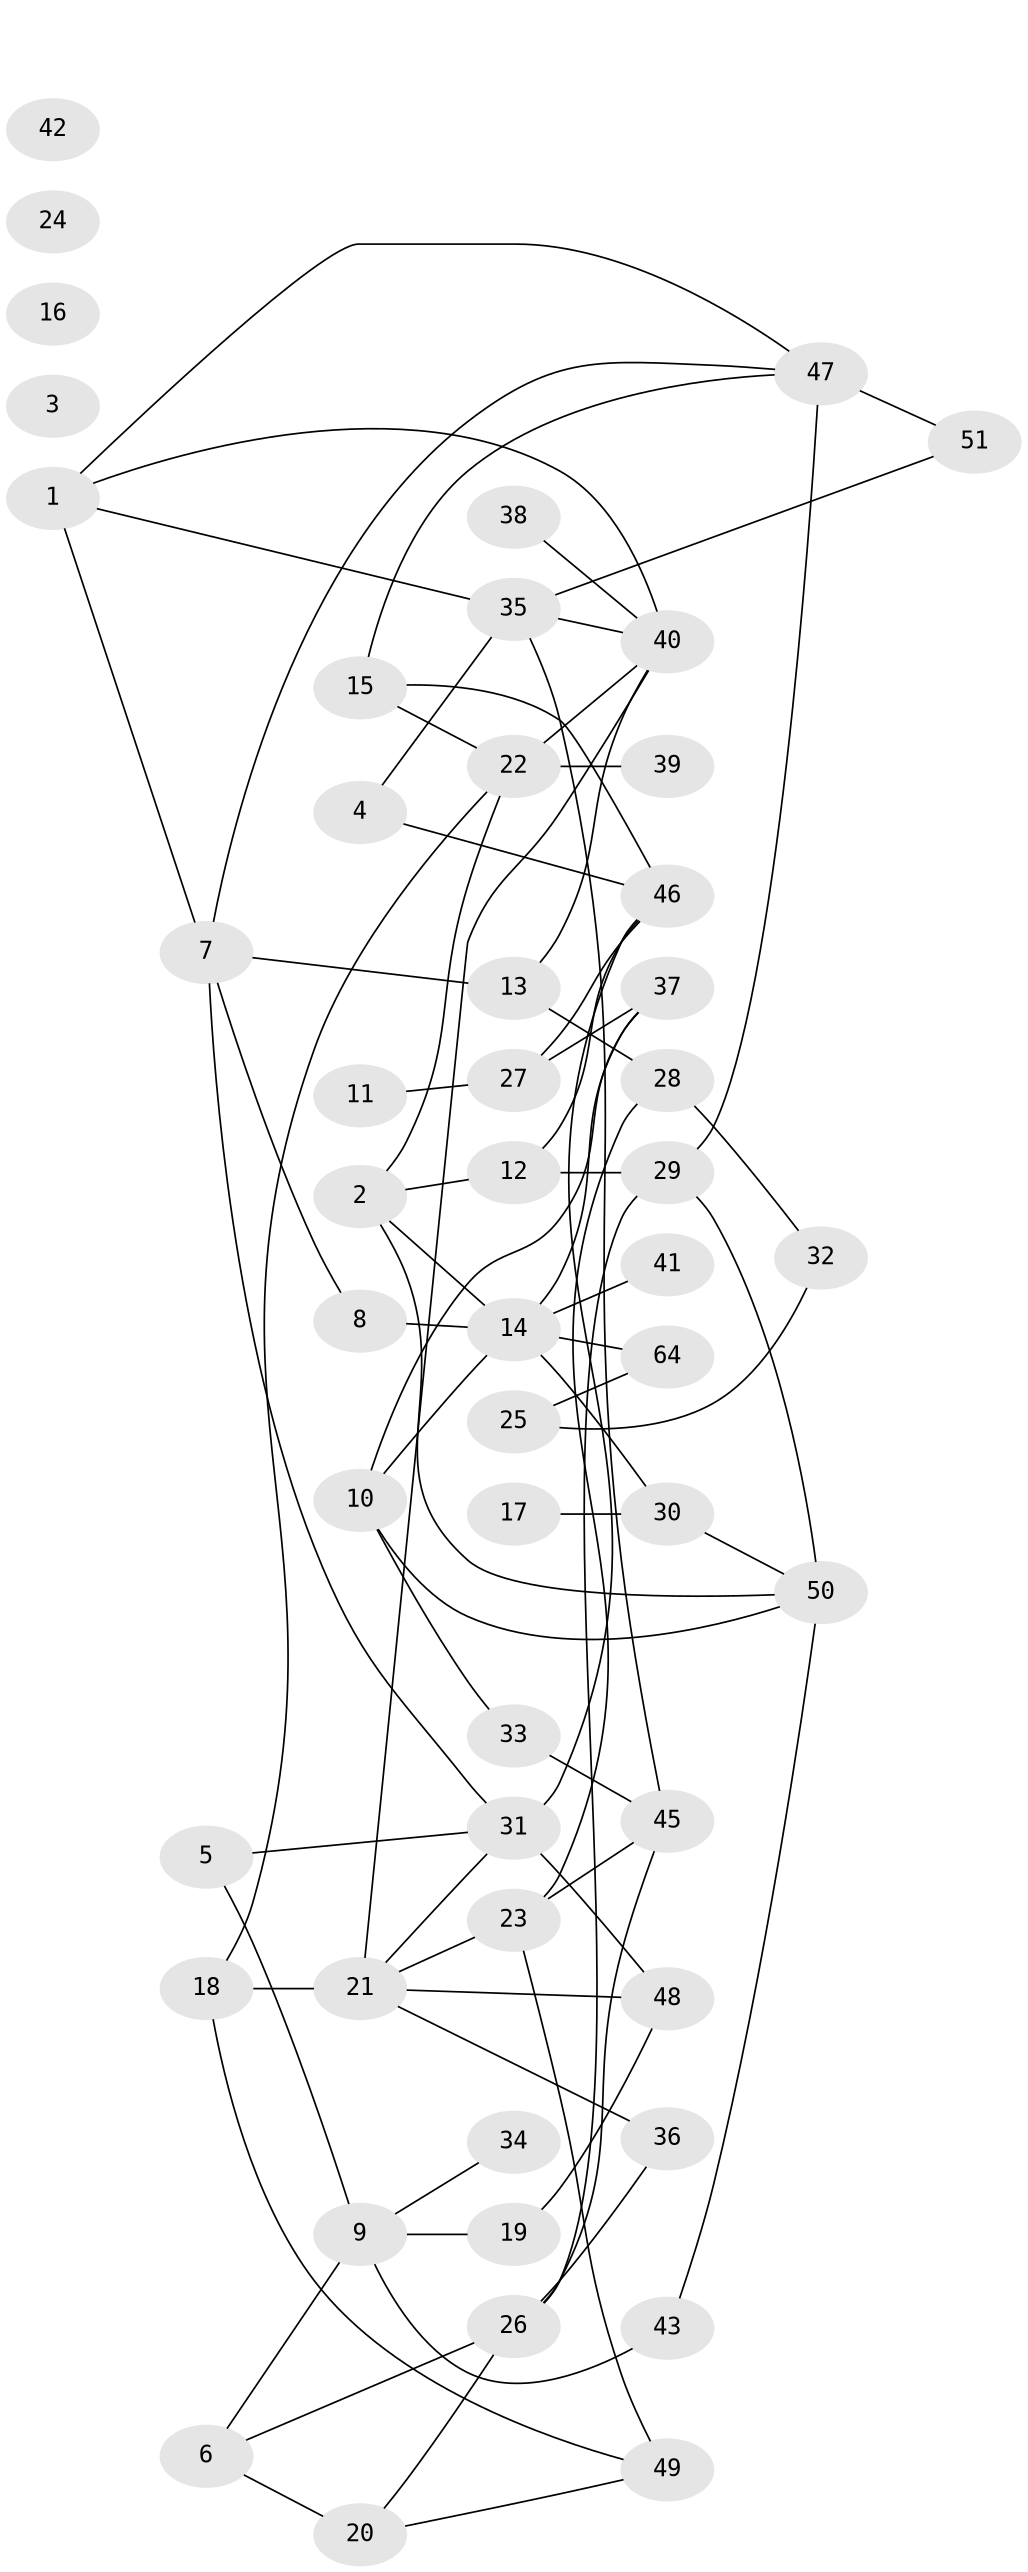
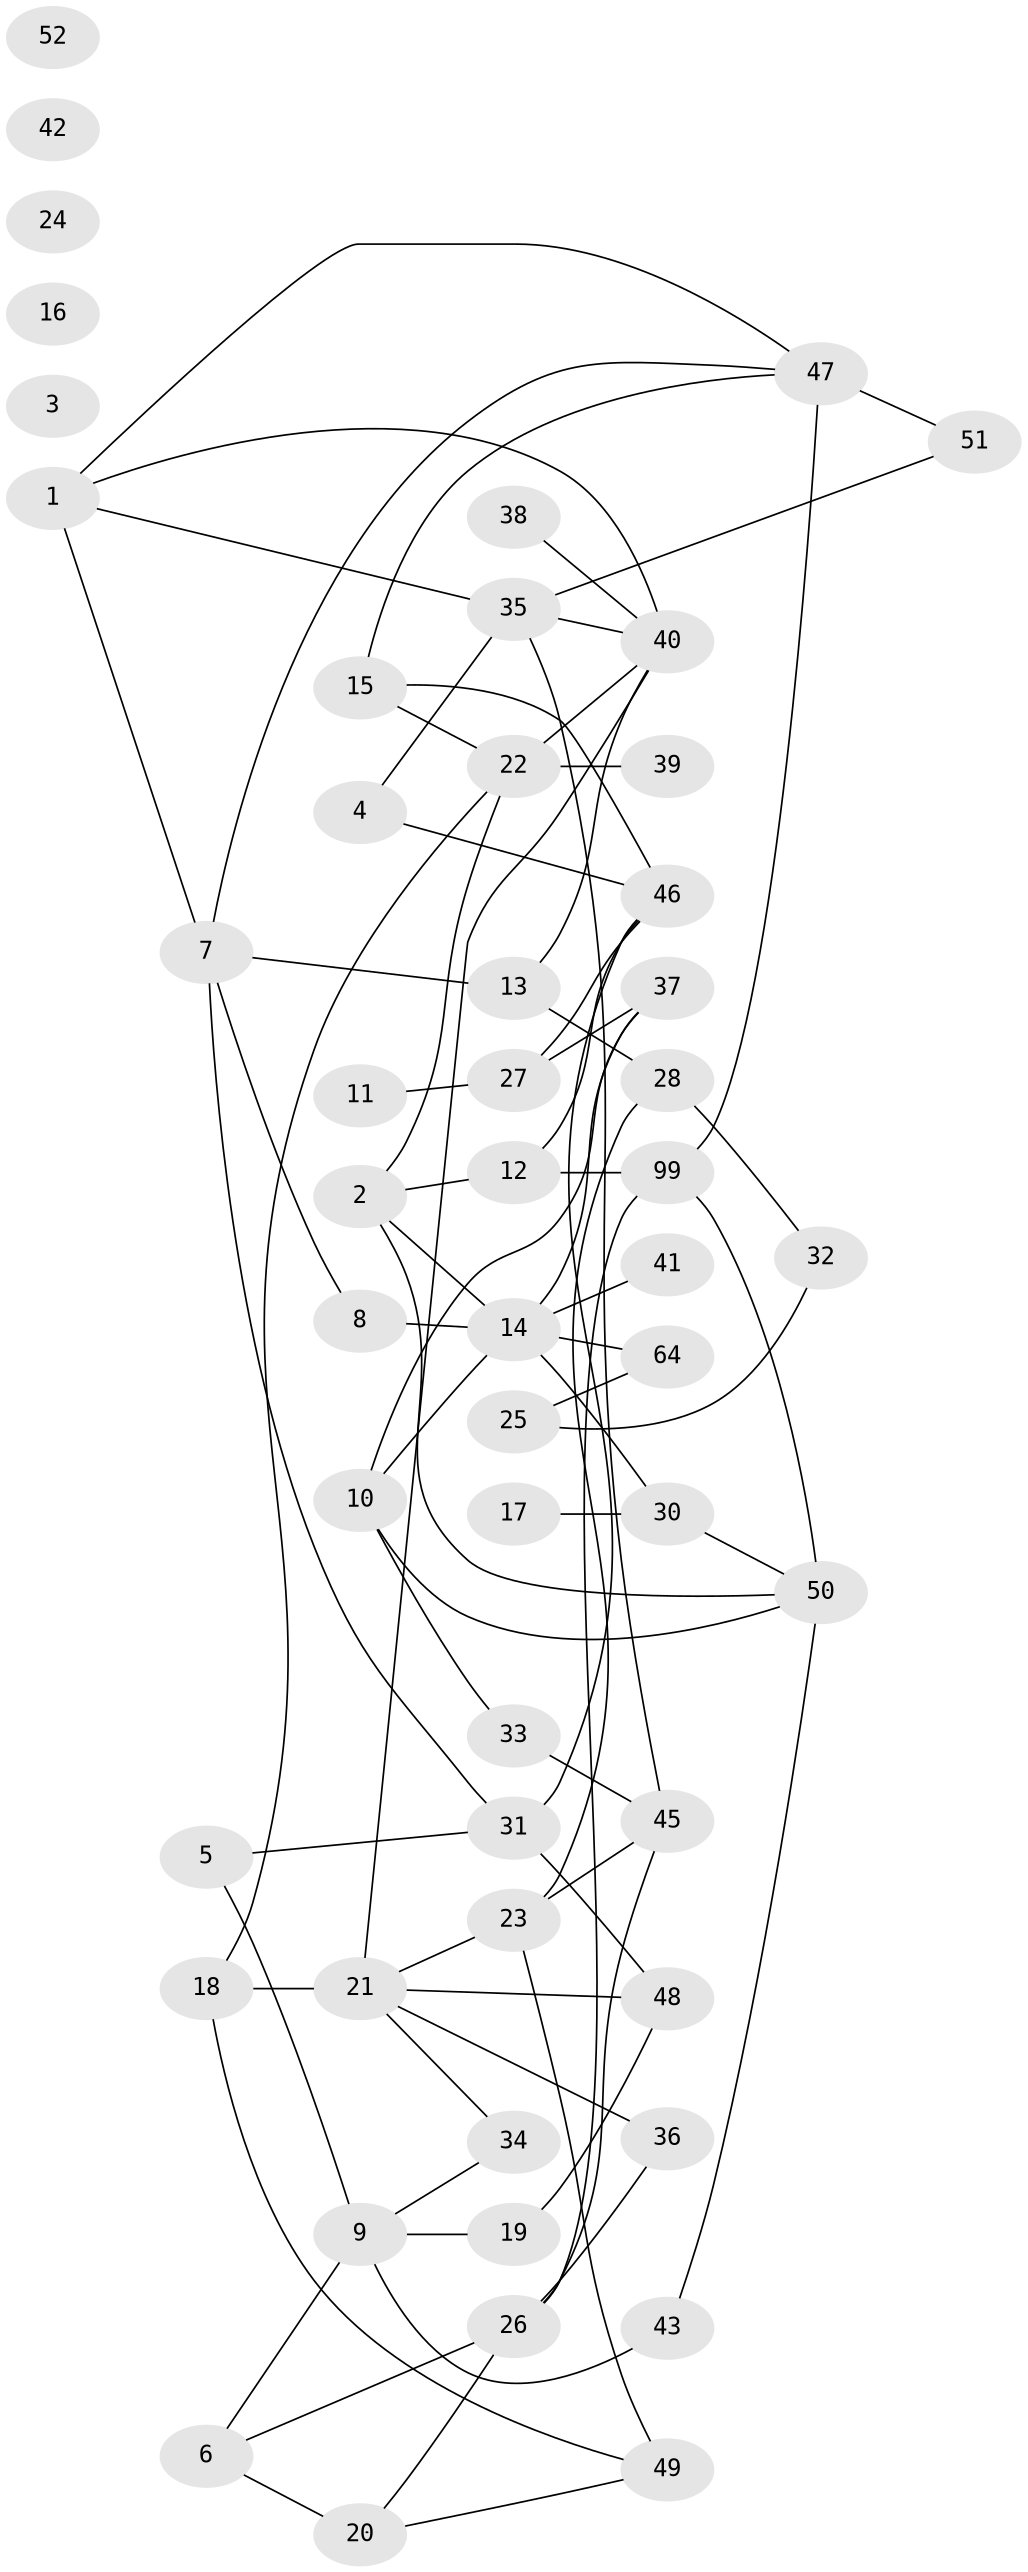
node "52": added
node "29": label "29" -> "99"
edge "31" -- "21": now "34" -- "21"
